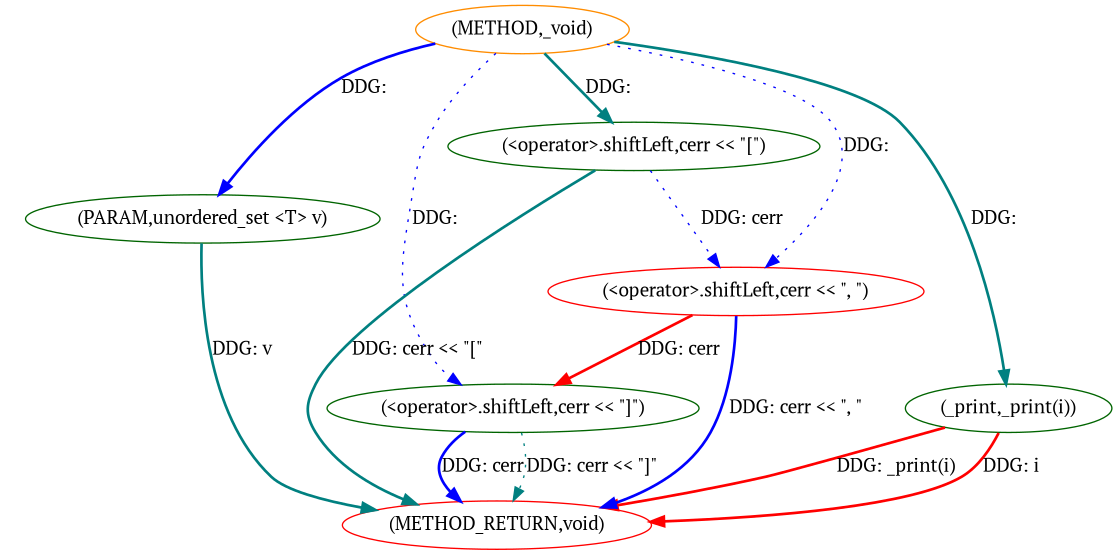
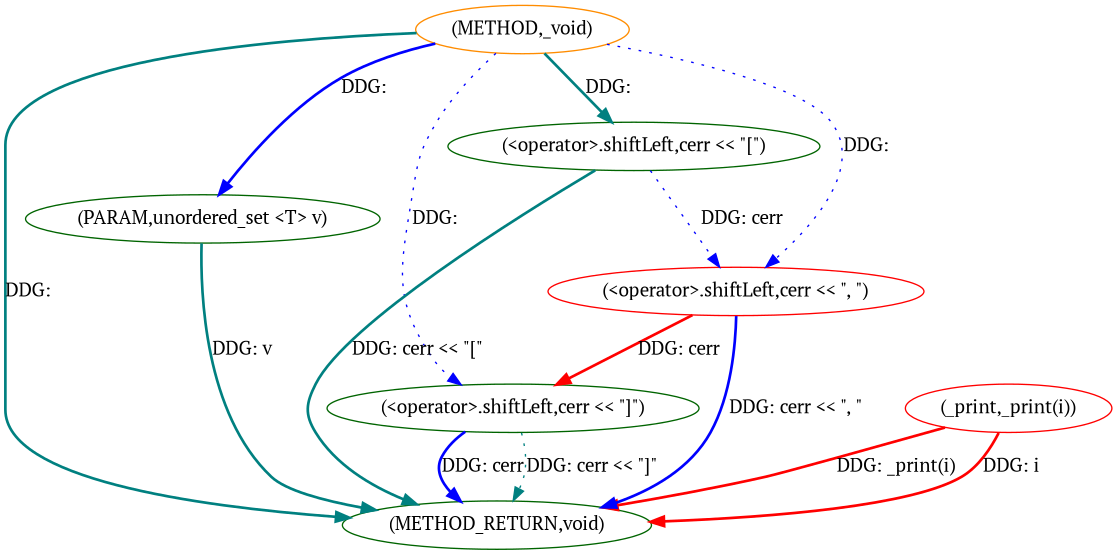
edge "(METHOD,_void)" -> "(_print,_print(i))": now "(METHOD,_void)" -> "(METHOD_RETURN,void)"
node "(_print,_print(i))": color darkgreen -> red
node "(METHOD_RETURN,void)": color red -> darkgreen
